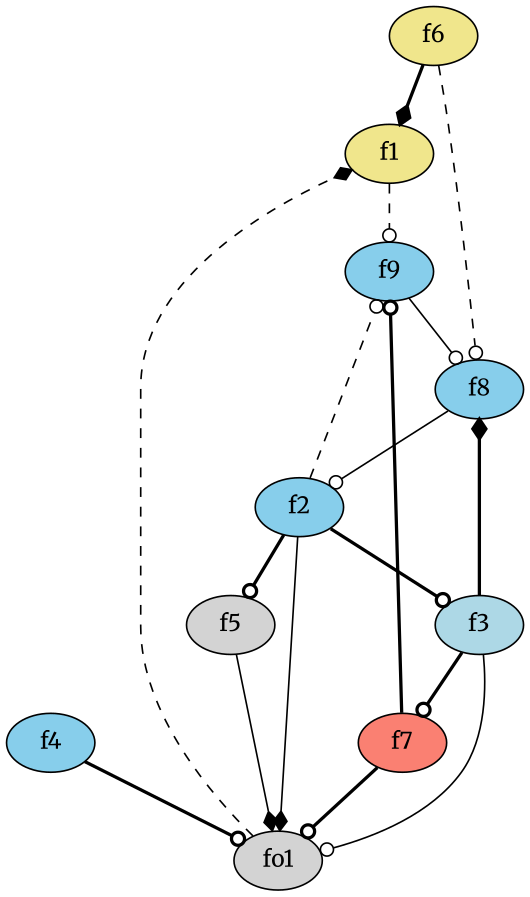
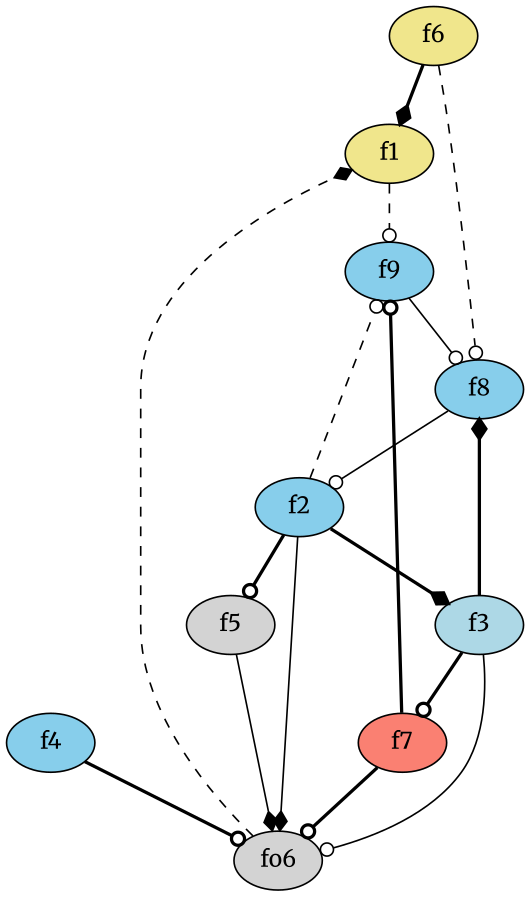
edge "f2" -> "f3": arrowhead odot -> diamond
node "fo1": label "fo1" -> "fo6"
